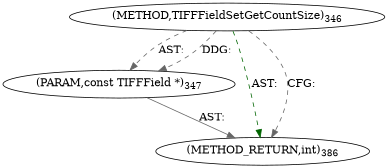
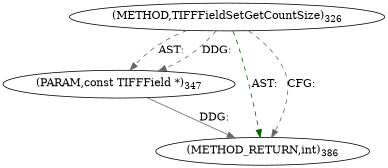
node "(METHOD,TIFFFieldSetGetCountSize)": text "346" -> "326"
edge "(PARAM,const TIFFField *)" -> "(METHOD_RETURN,int)": label "AST: " -> "DDG: "
